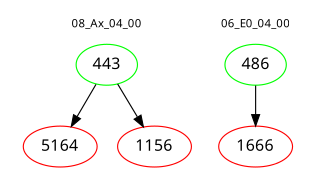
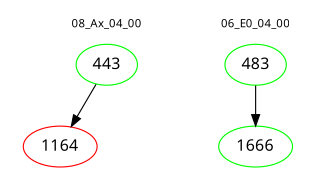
node "486": label "486" -> "483"
node "5164": label "5164" -> "1164"
node "1156": removed
node "1666": color red -> green
